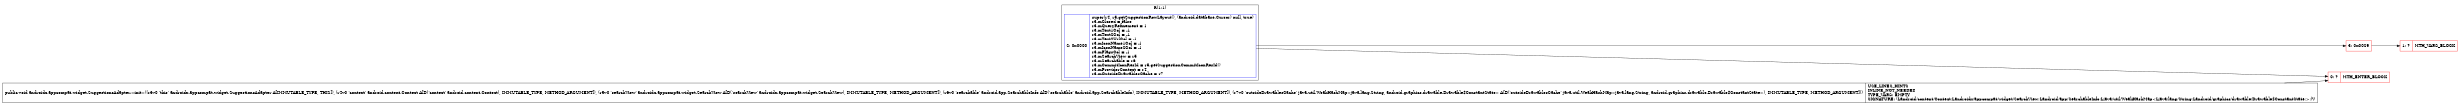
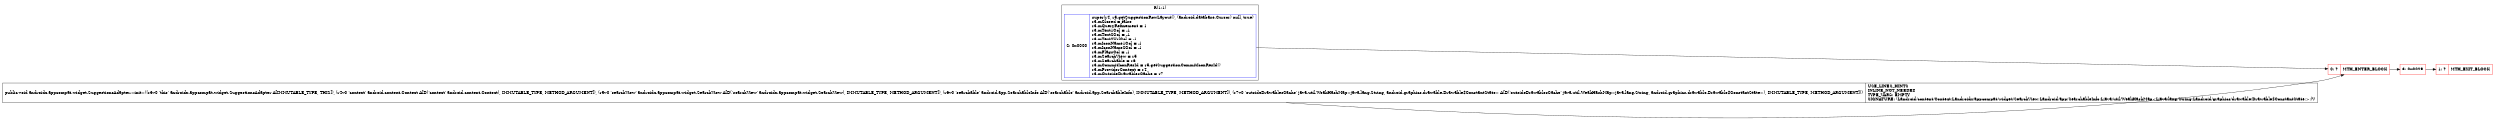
edge "2: 0x0000" -> "3: 0x0029": now "0: ?" -> "3: 0x0029"
node "1: ?": text "MTH_VARS_BLOCK" -> "MTH_EXIT_BLOCK"
